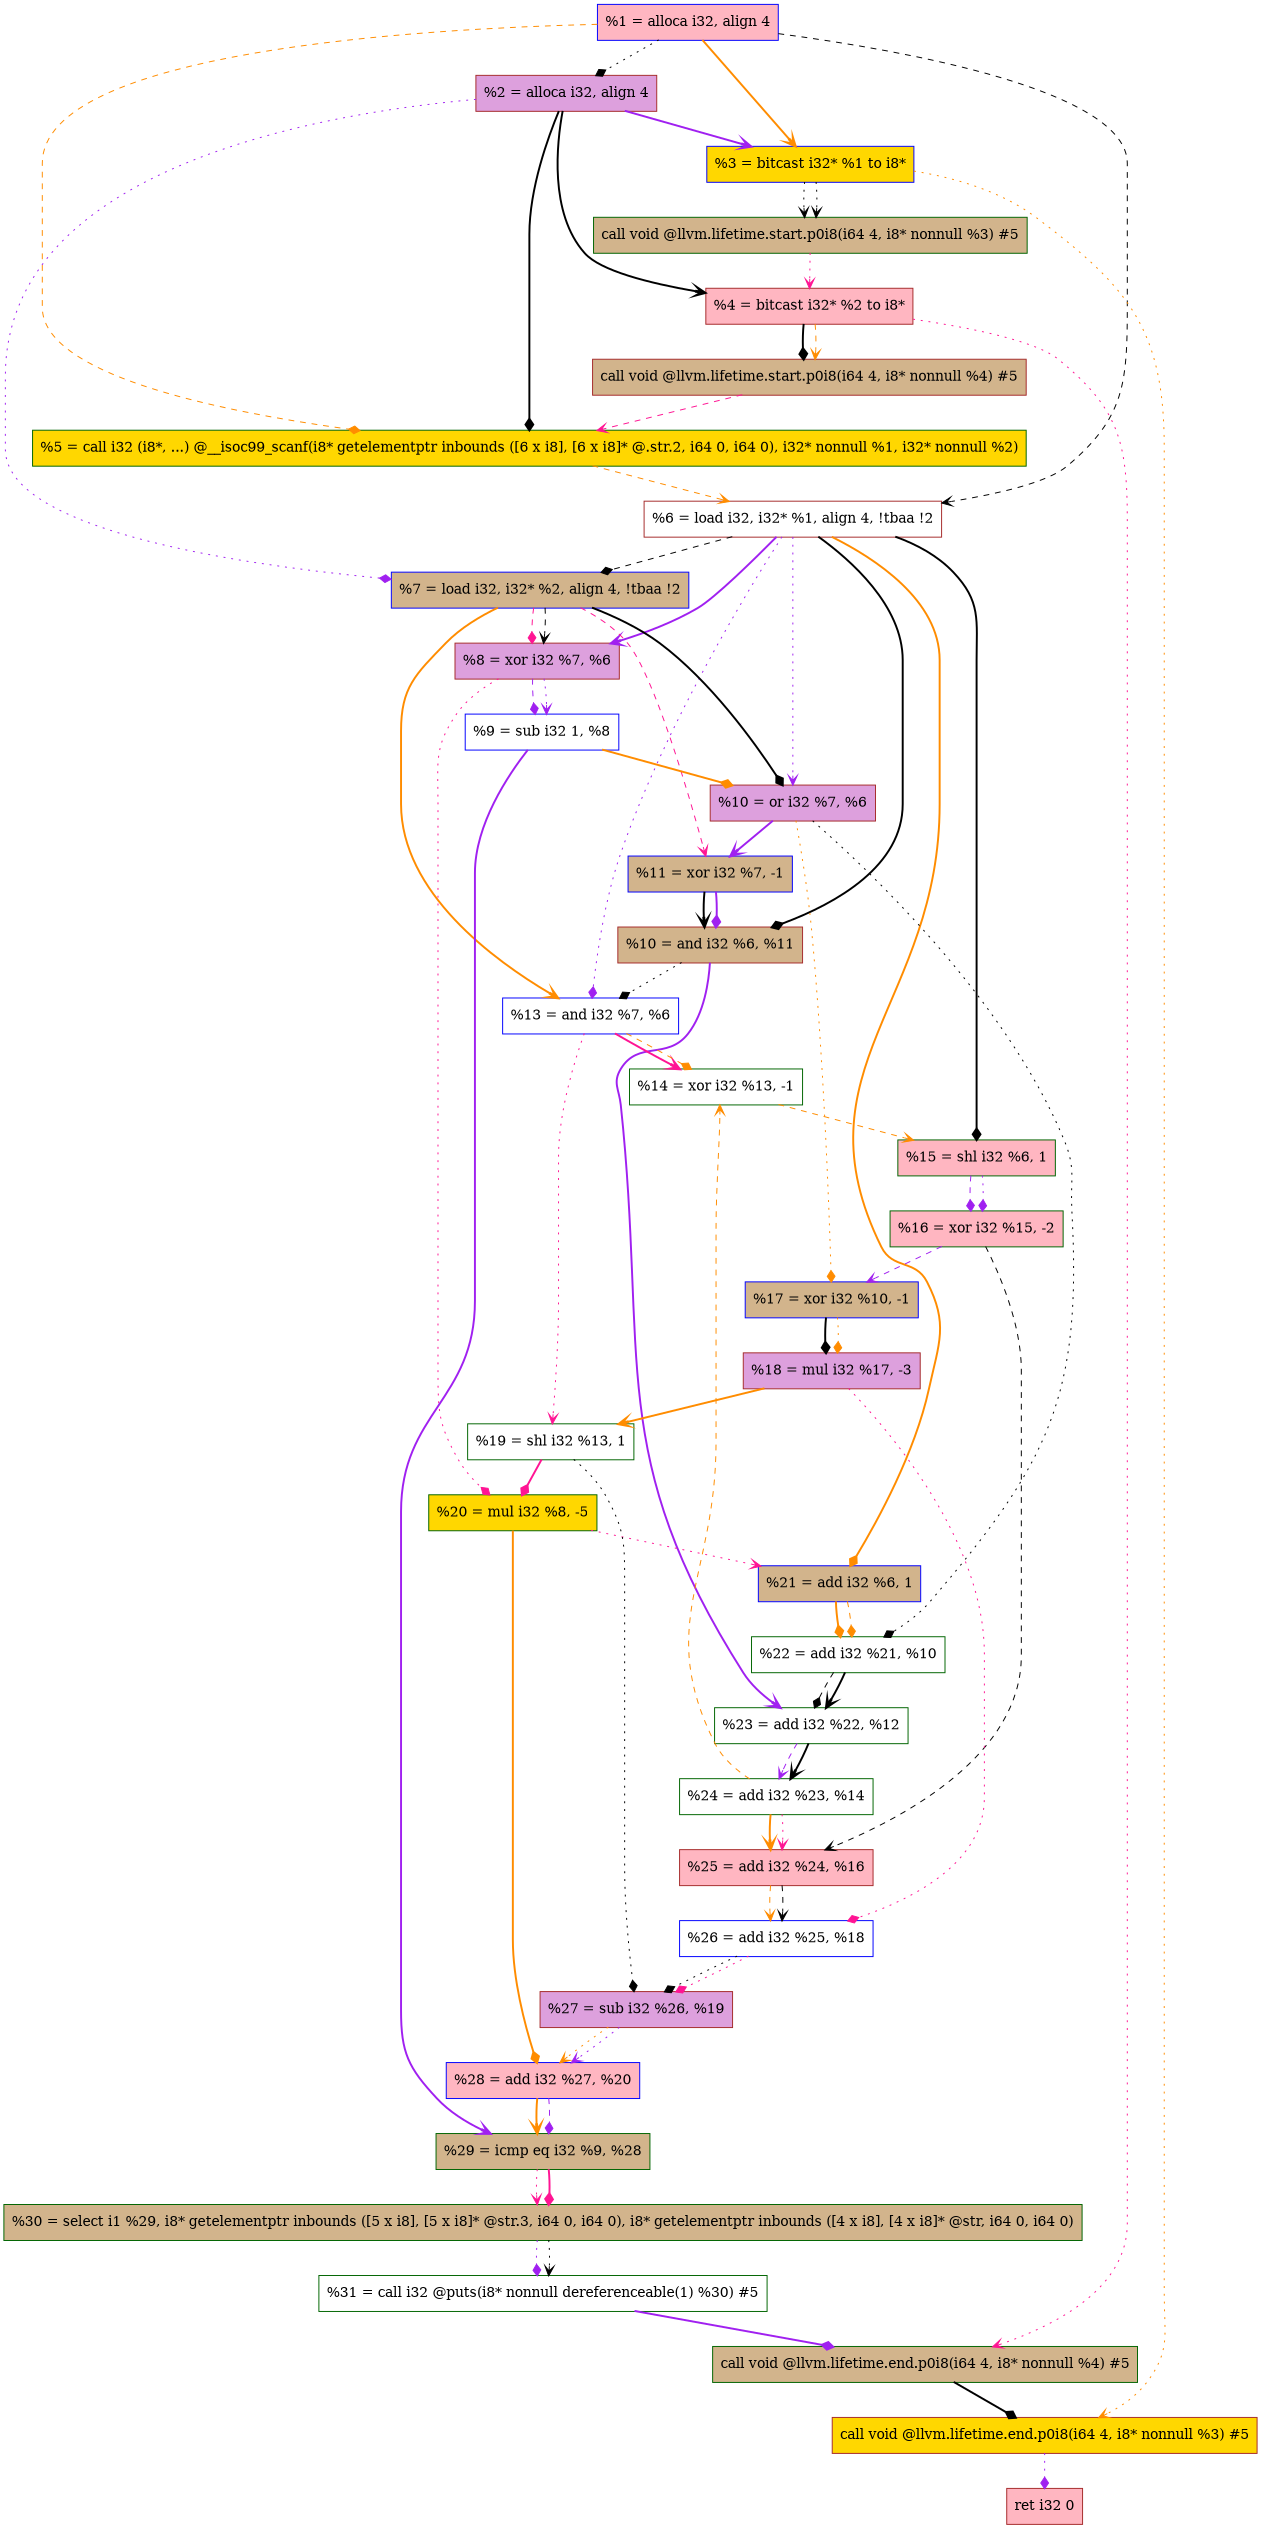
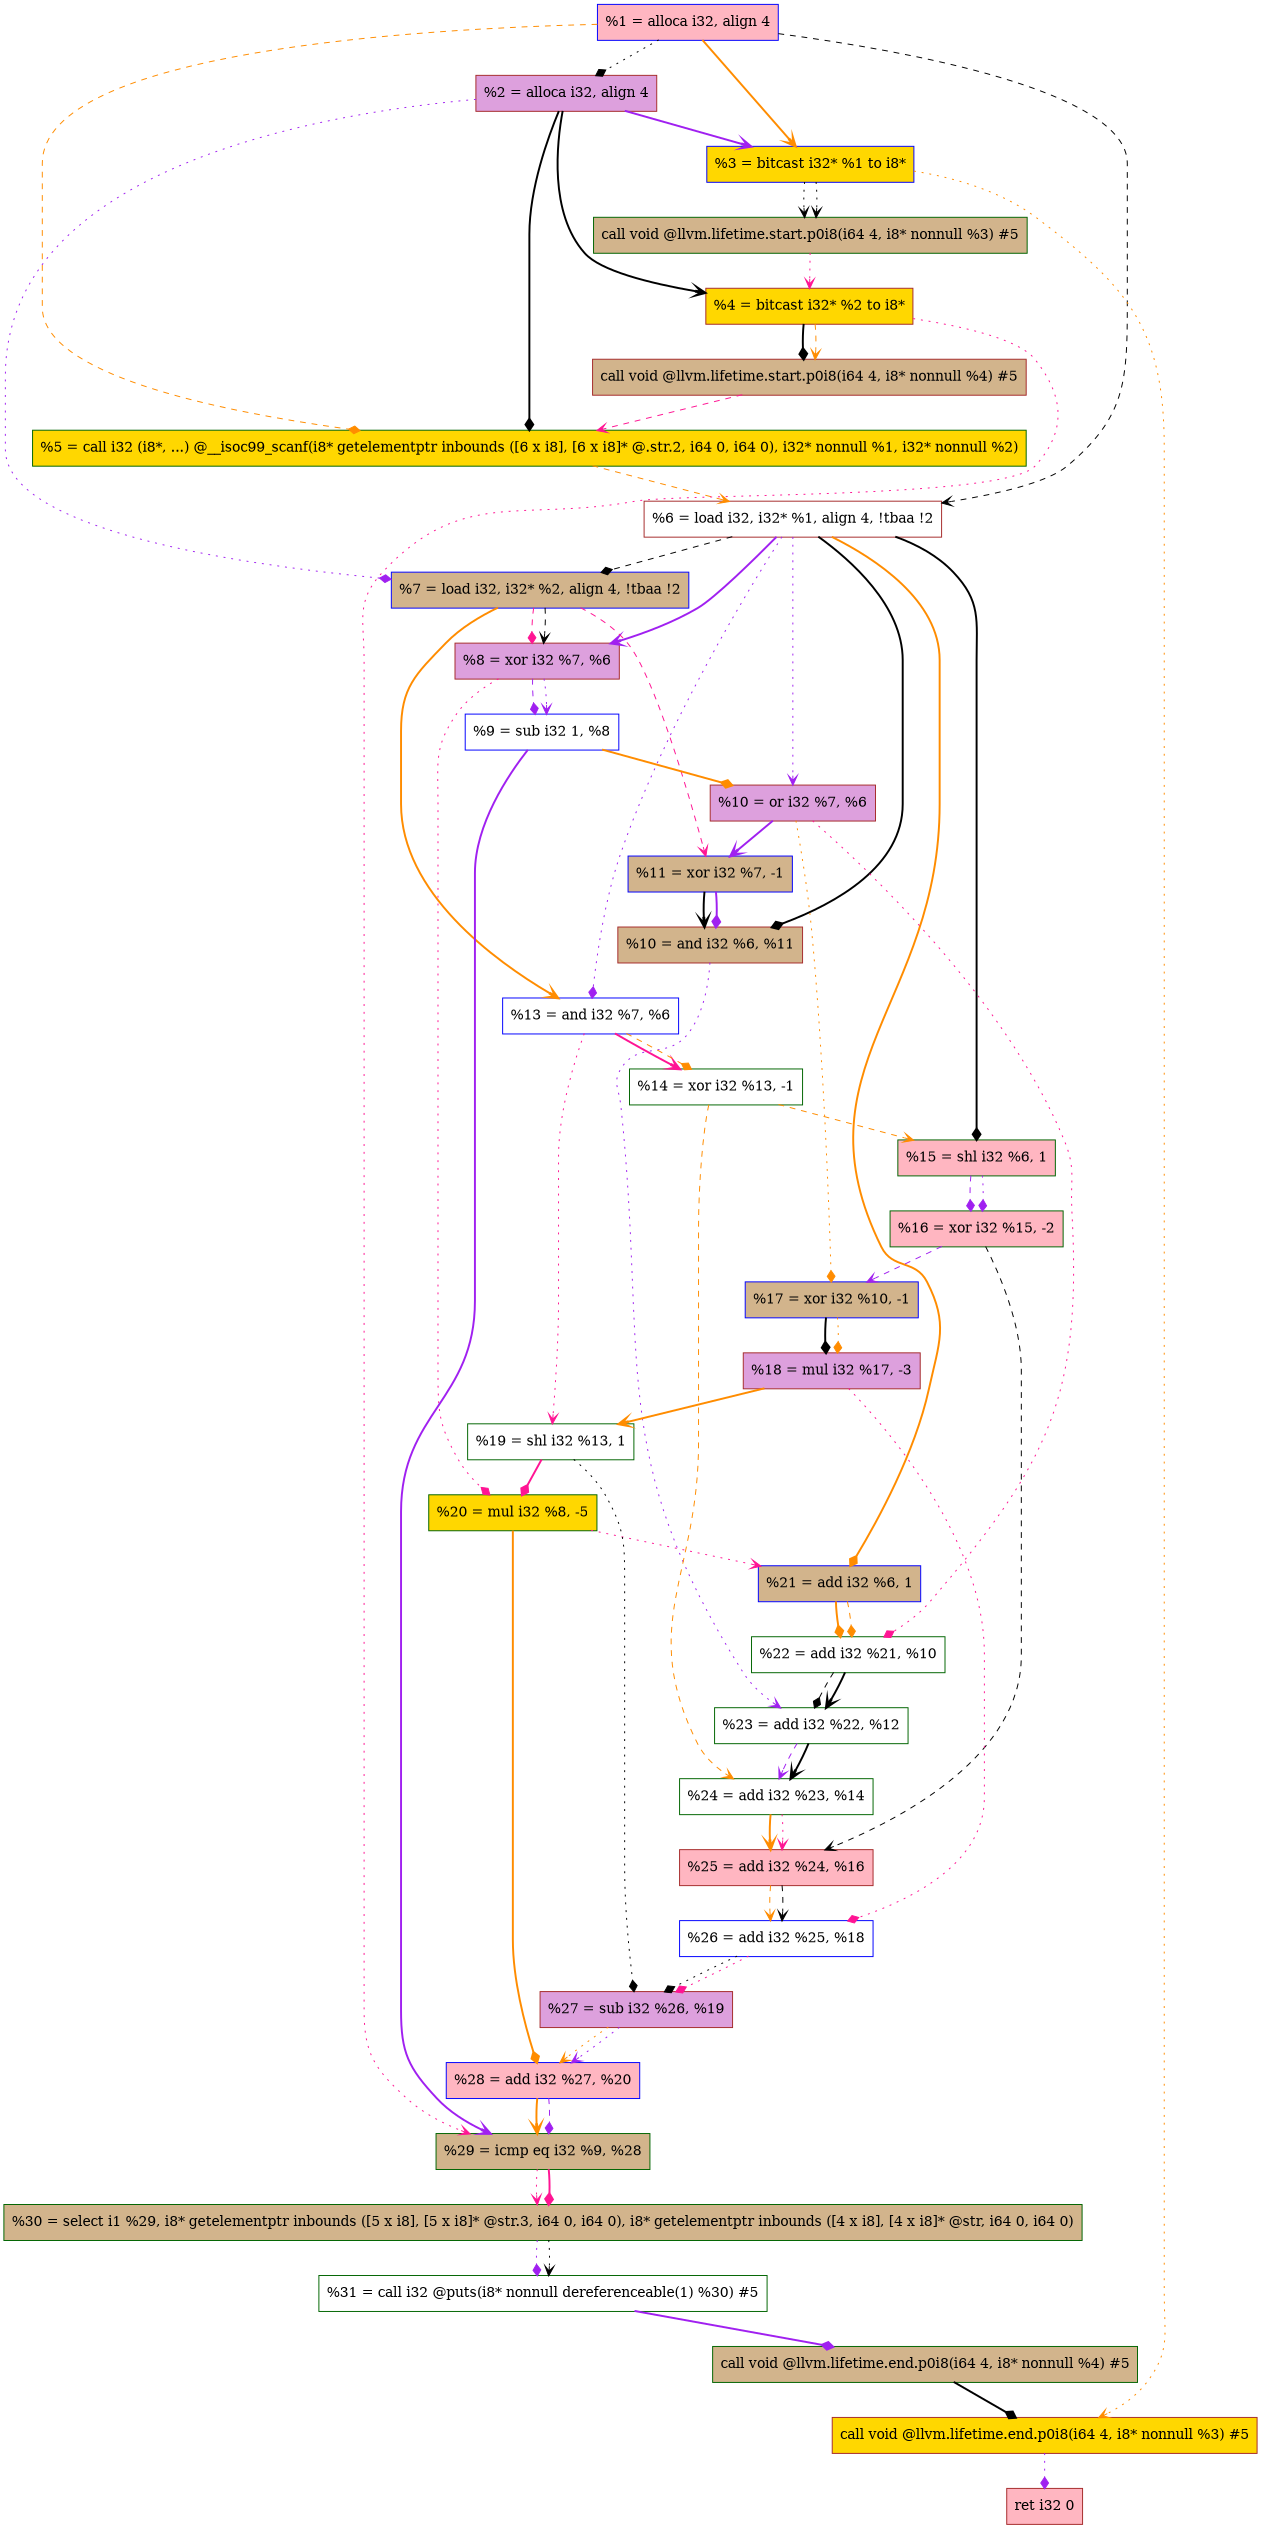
node "%4 = bitcast i32* %2 to i8*": fillcolor lightpink -> gold
edge "%7 = load i32, i32* %2, align 4, !tbaa !2" -> "%10 = or i32 %7, %6": removed
edge "%10 = and i32 %6, %11" -> "%13 = and i32 %7, %6": removed
edge "%10 = or i32 %7, %6" -> "%22 = add i32 %21, %10": color black -> deeppink
edge "%4 = bitcast i32* %2 to i8*" -> "call void @llvm.lifetime.end.p0i8(i64 4, i8* nonnull %4) #5": now "%4 = bitcast i32* %2 to i8*" -> "%29 = icmp eq i32 %9, %28"
edge "%10 = and i32 %6, %11" -> "%23 = add i32 %22, %12": style bold -> dotted
edge "%24 = add i32 %23, %14" -> "%14 = xor i32 %13, -1": reversed
